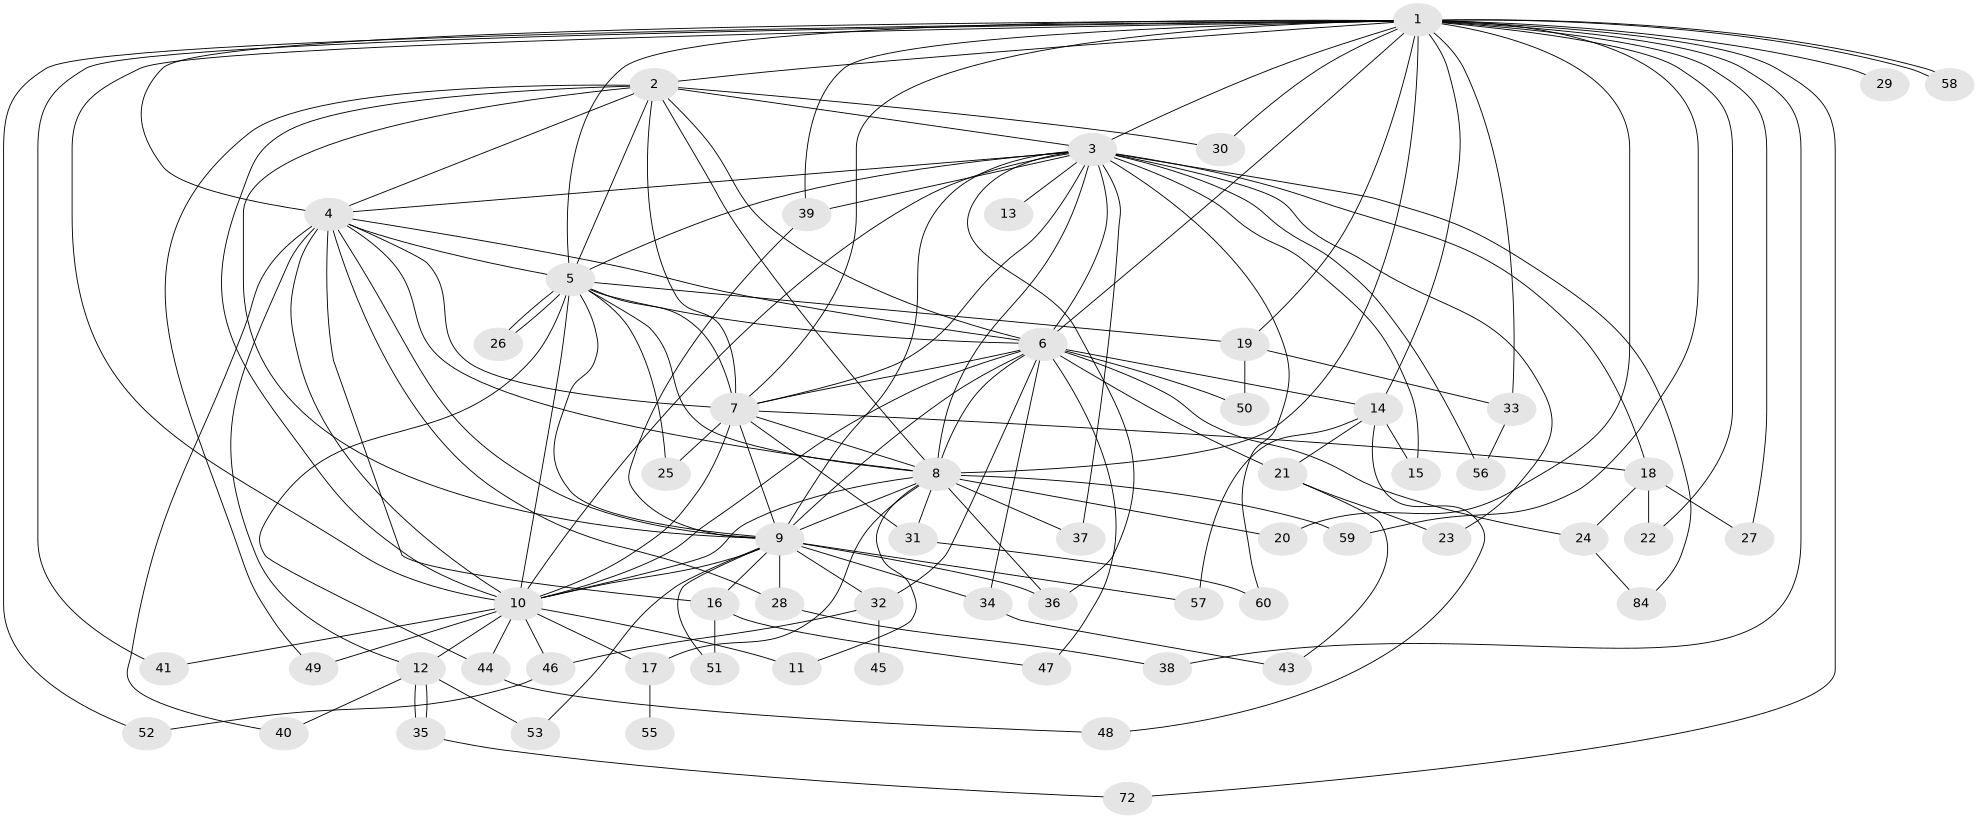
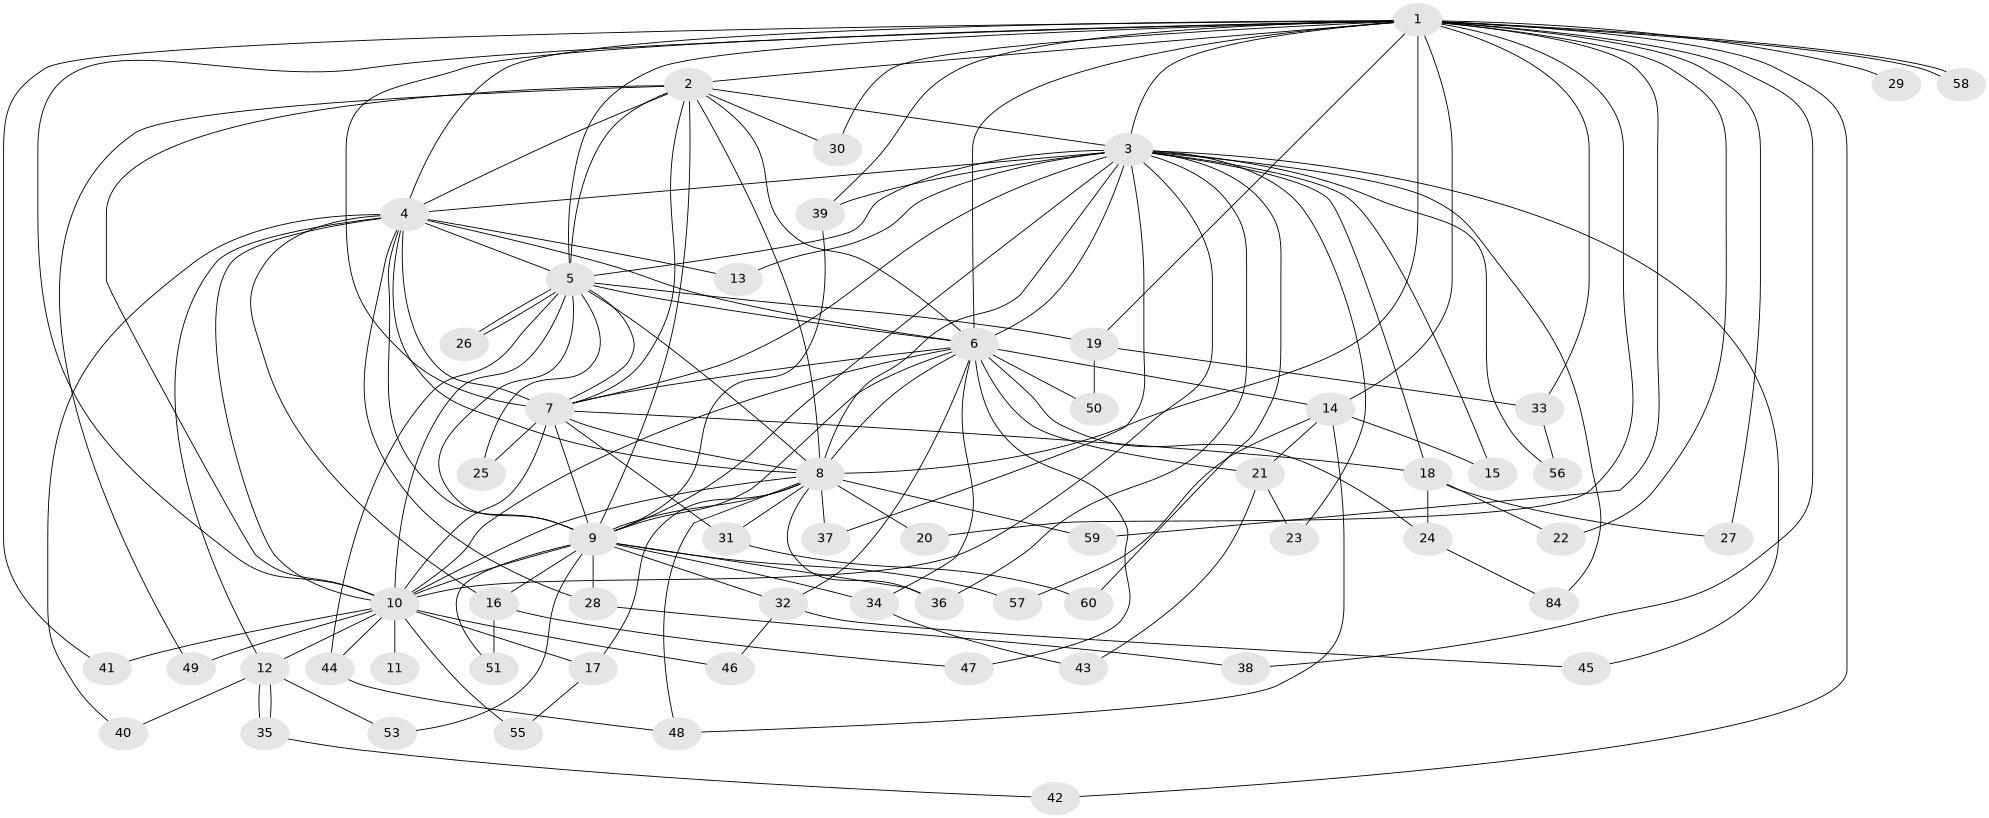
edge "4" -- "13": added
edge "3" -- "45": added
edge "8" -- "11": now "8" -- "48"
edge "10" -- "55": added
node "52": removed
node "72": label "72" -> "42"
